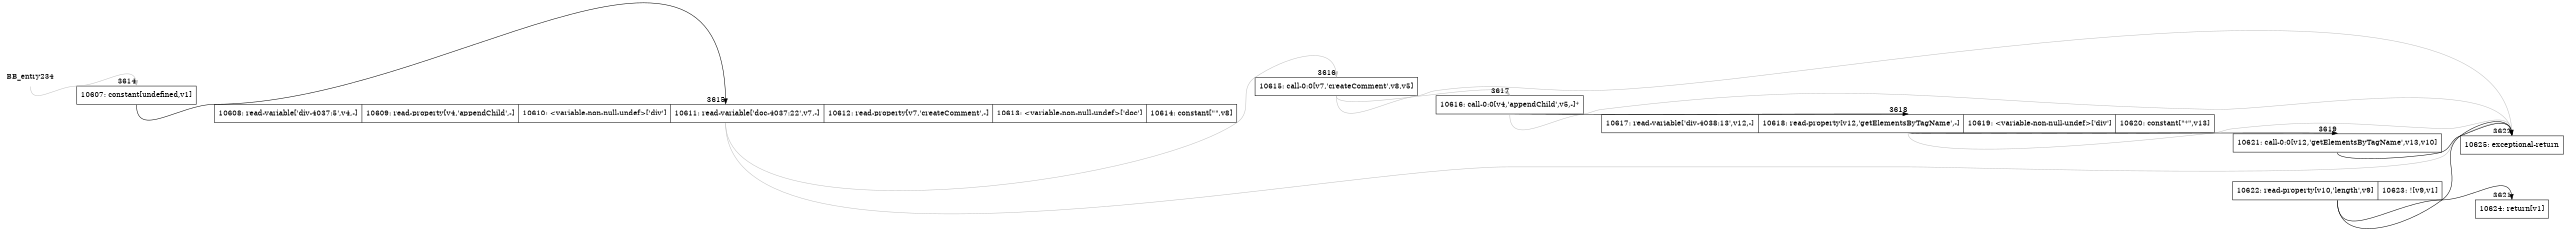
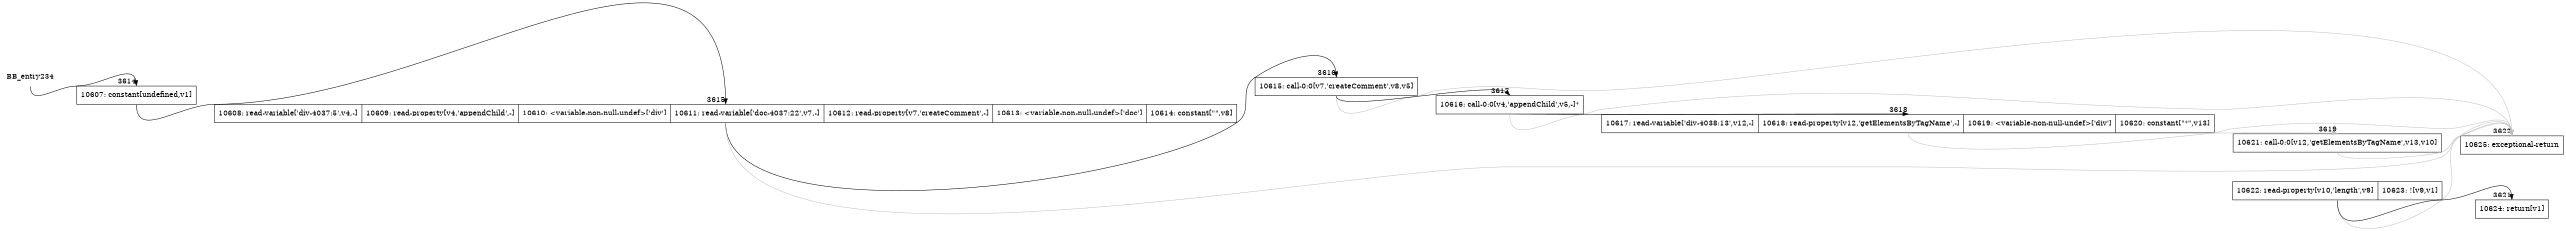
edge "BB_entry234" -> "10607: constant[undefined,v1]": color gray -> black
edge "10615: call-0:0[v7,'createComment',v8,v5]" -> "10616: call-0:0[v4,'appendChild',v5,-]*": color gray -> black
edge "10617: read-variable['div-4038:13',v12,-]" -> "10621: call-0:0[v12,'getElementsByTagName',v13,v10]": color black -> gray
edge "10621: call-0:0[v12,'getElementsByTagName',v13,v10]" -> "10625: exceptional-return": color black -> gray
edge "10608: read-variable['div-4037:5',v4,-]" -> "10615: call-0:0[v7,'createComment',v8,v5]": color gray -> black
edge "10622: read-property[v10,'length',v9]" -> "10625: exceptional-return": color black -> gray
